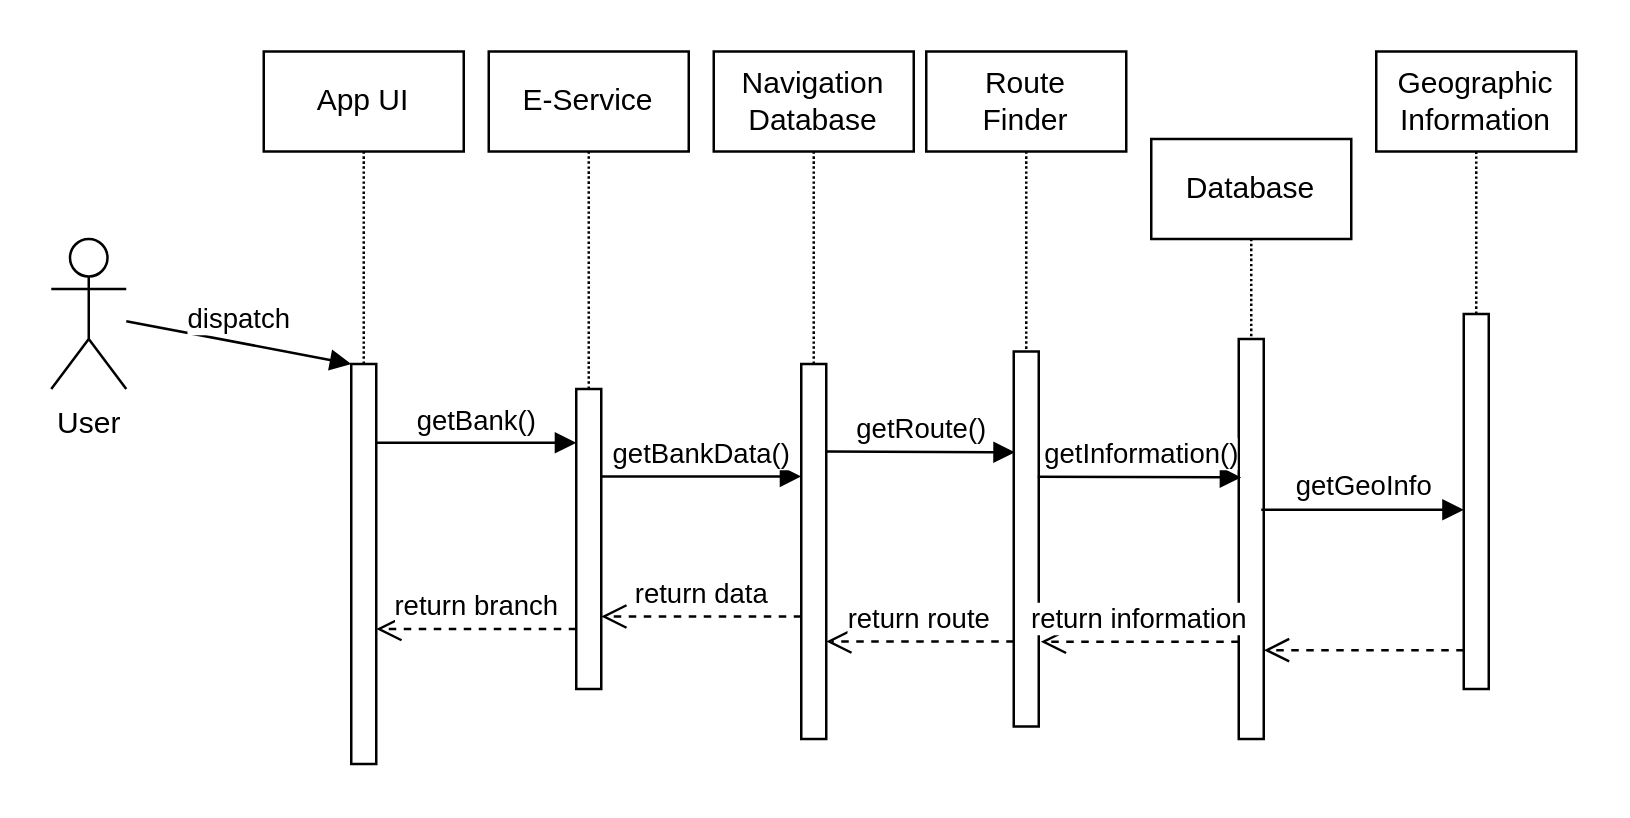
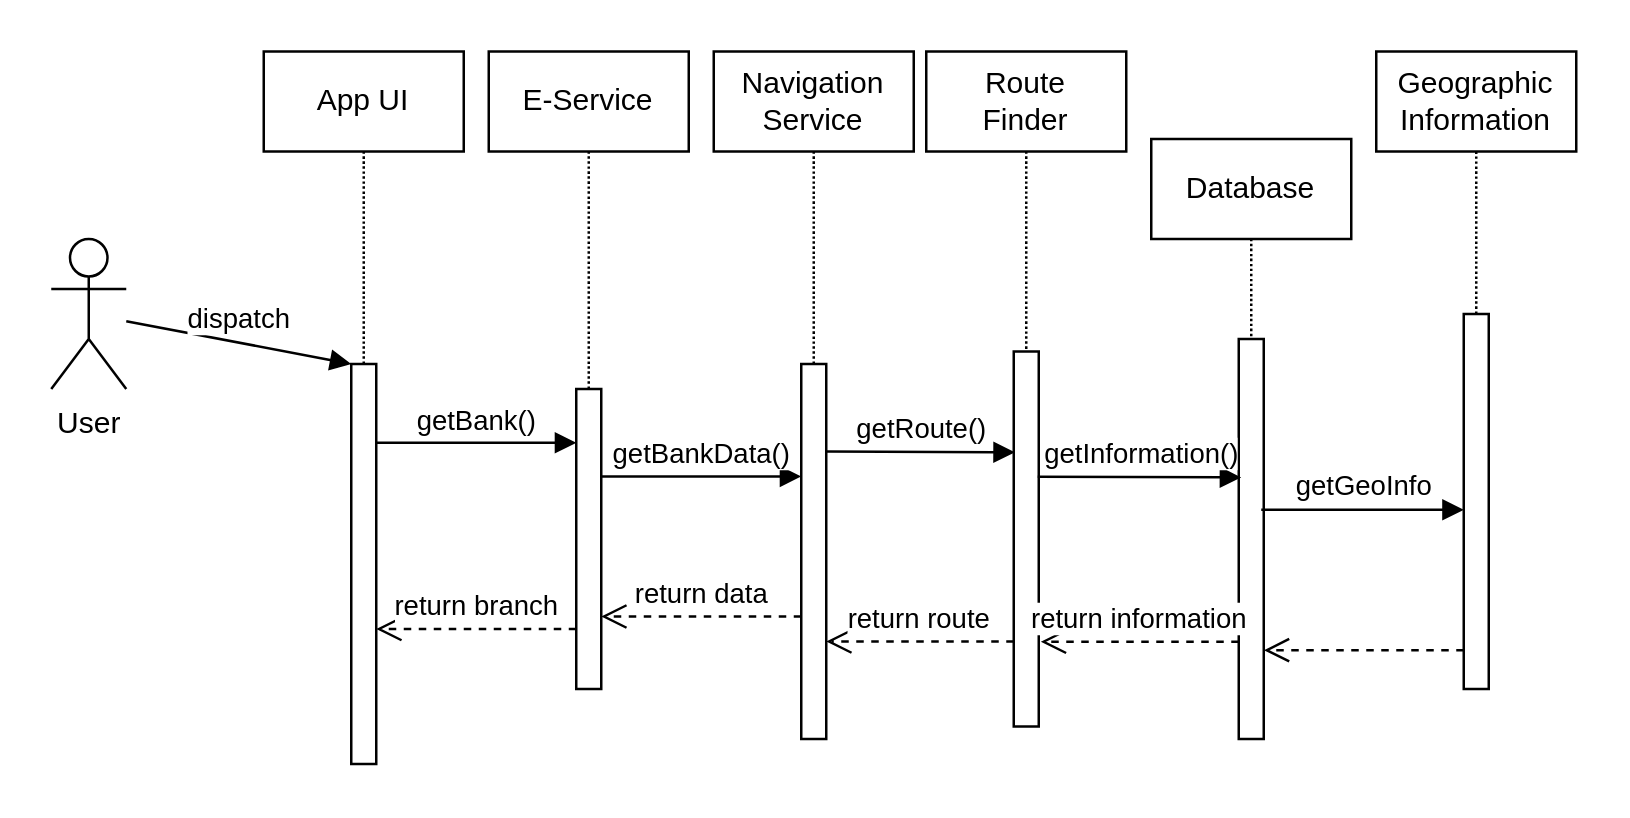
node "Navigation Database": label "Navigation Database" -> "Navigation Service"
